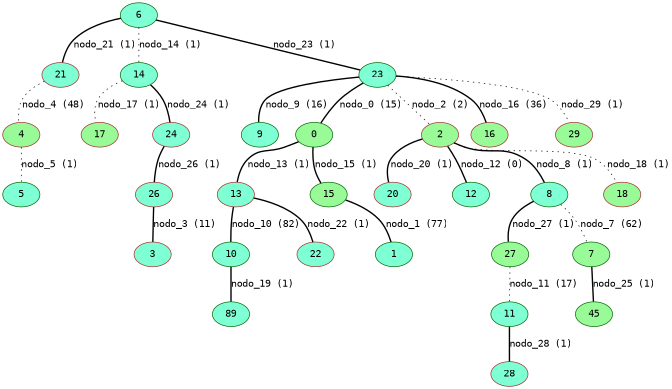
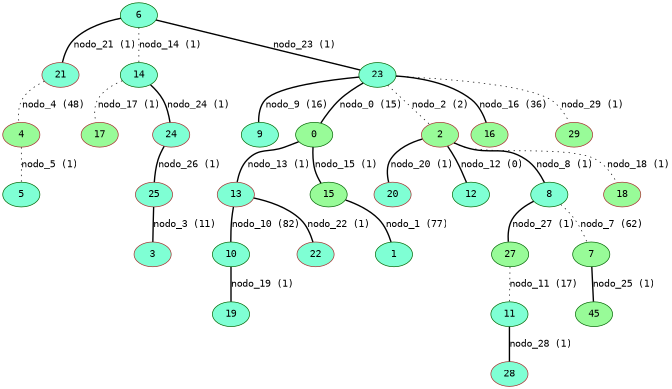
node "26": label "26" -> "25"
node "89": label "89" -> "19"
